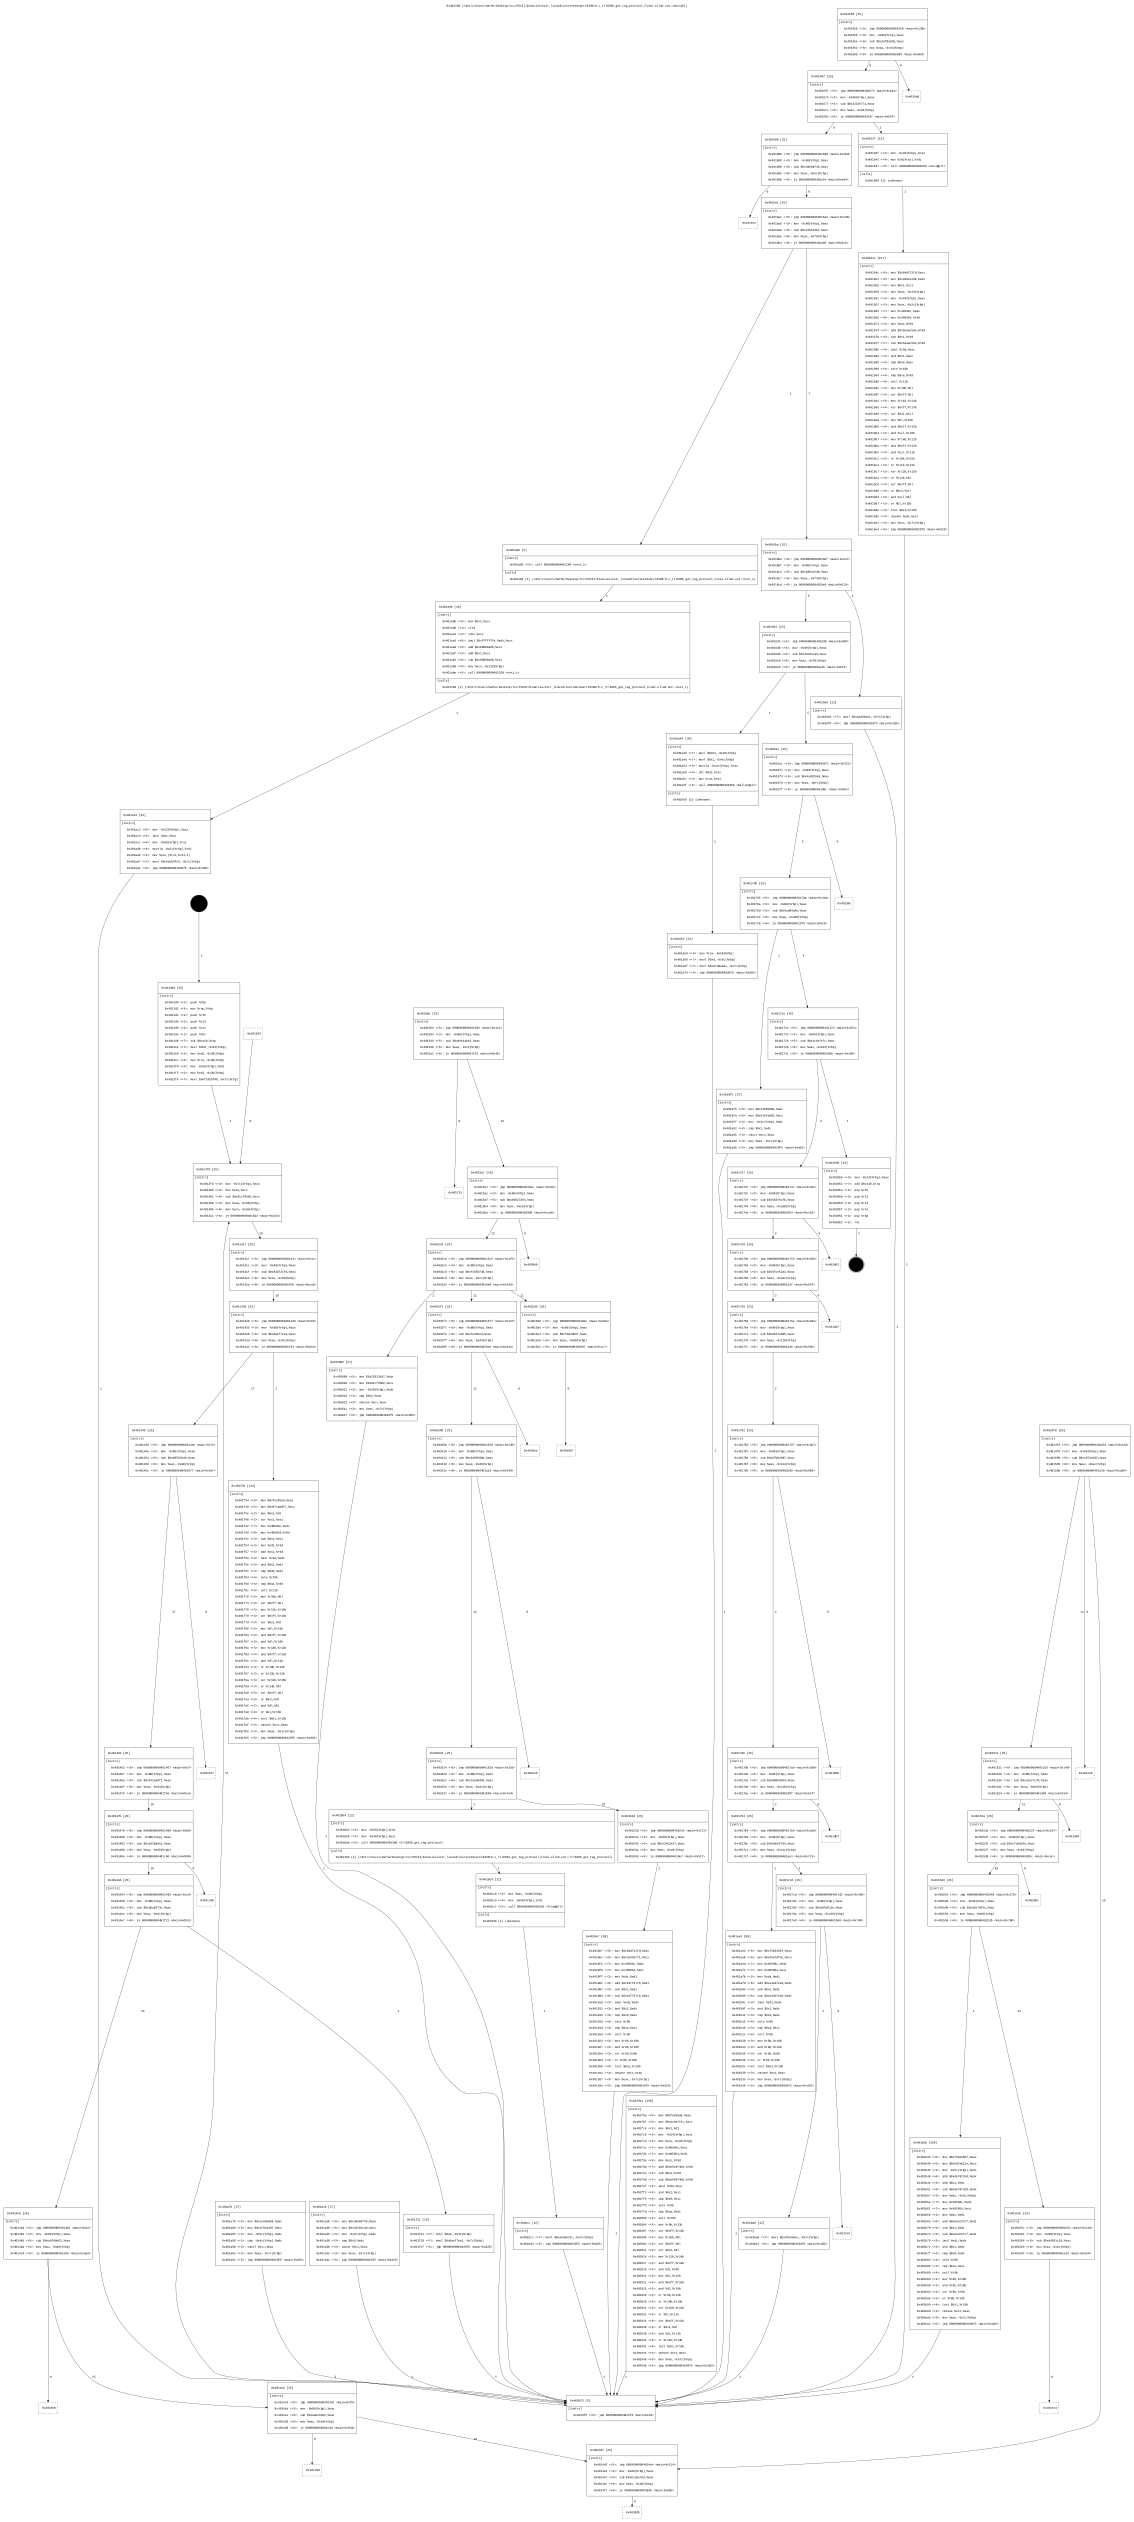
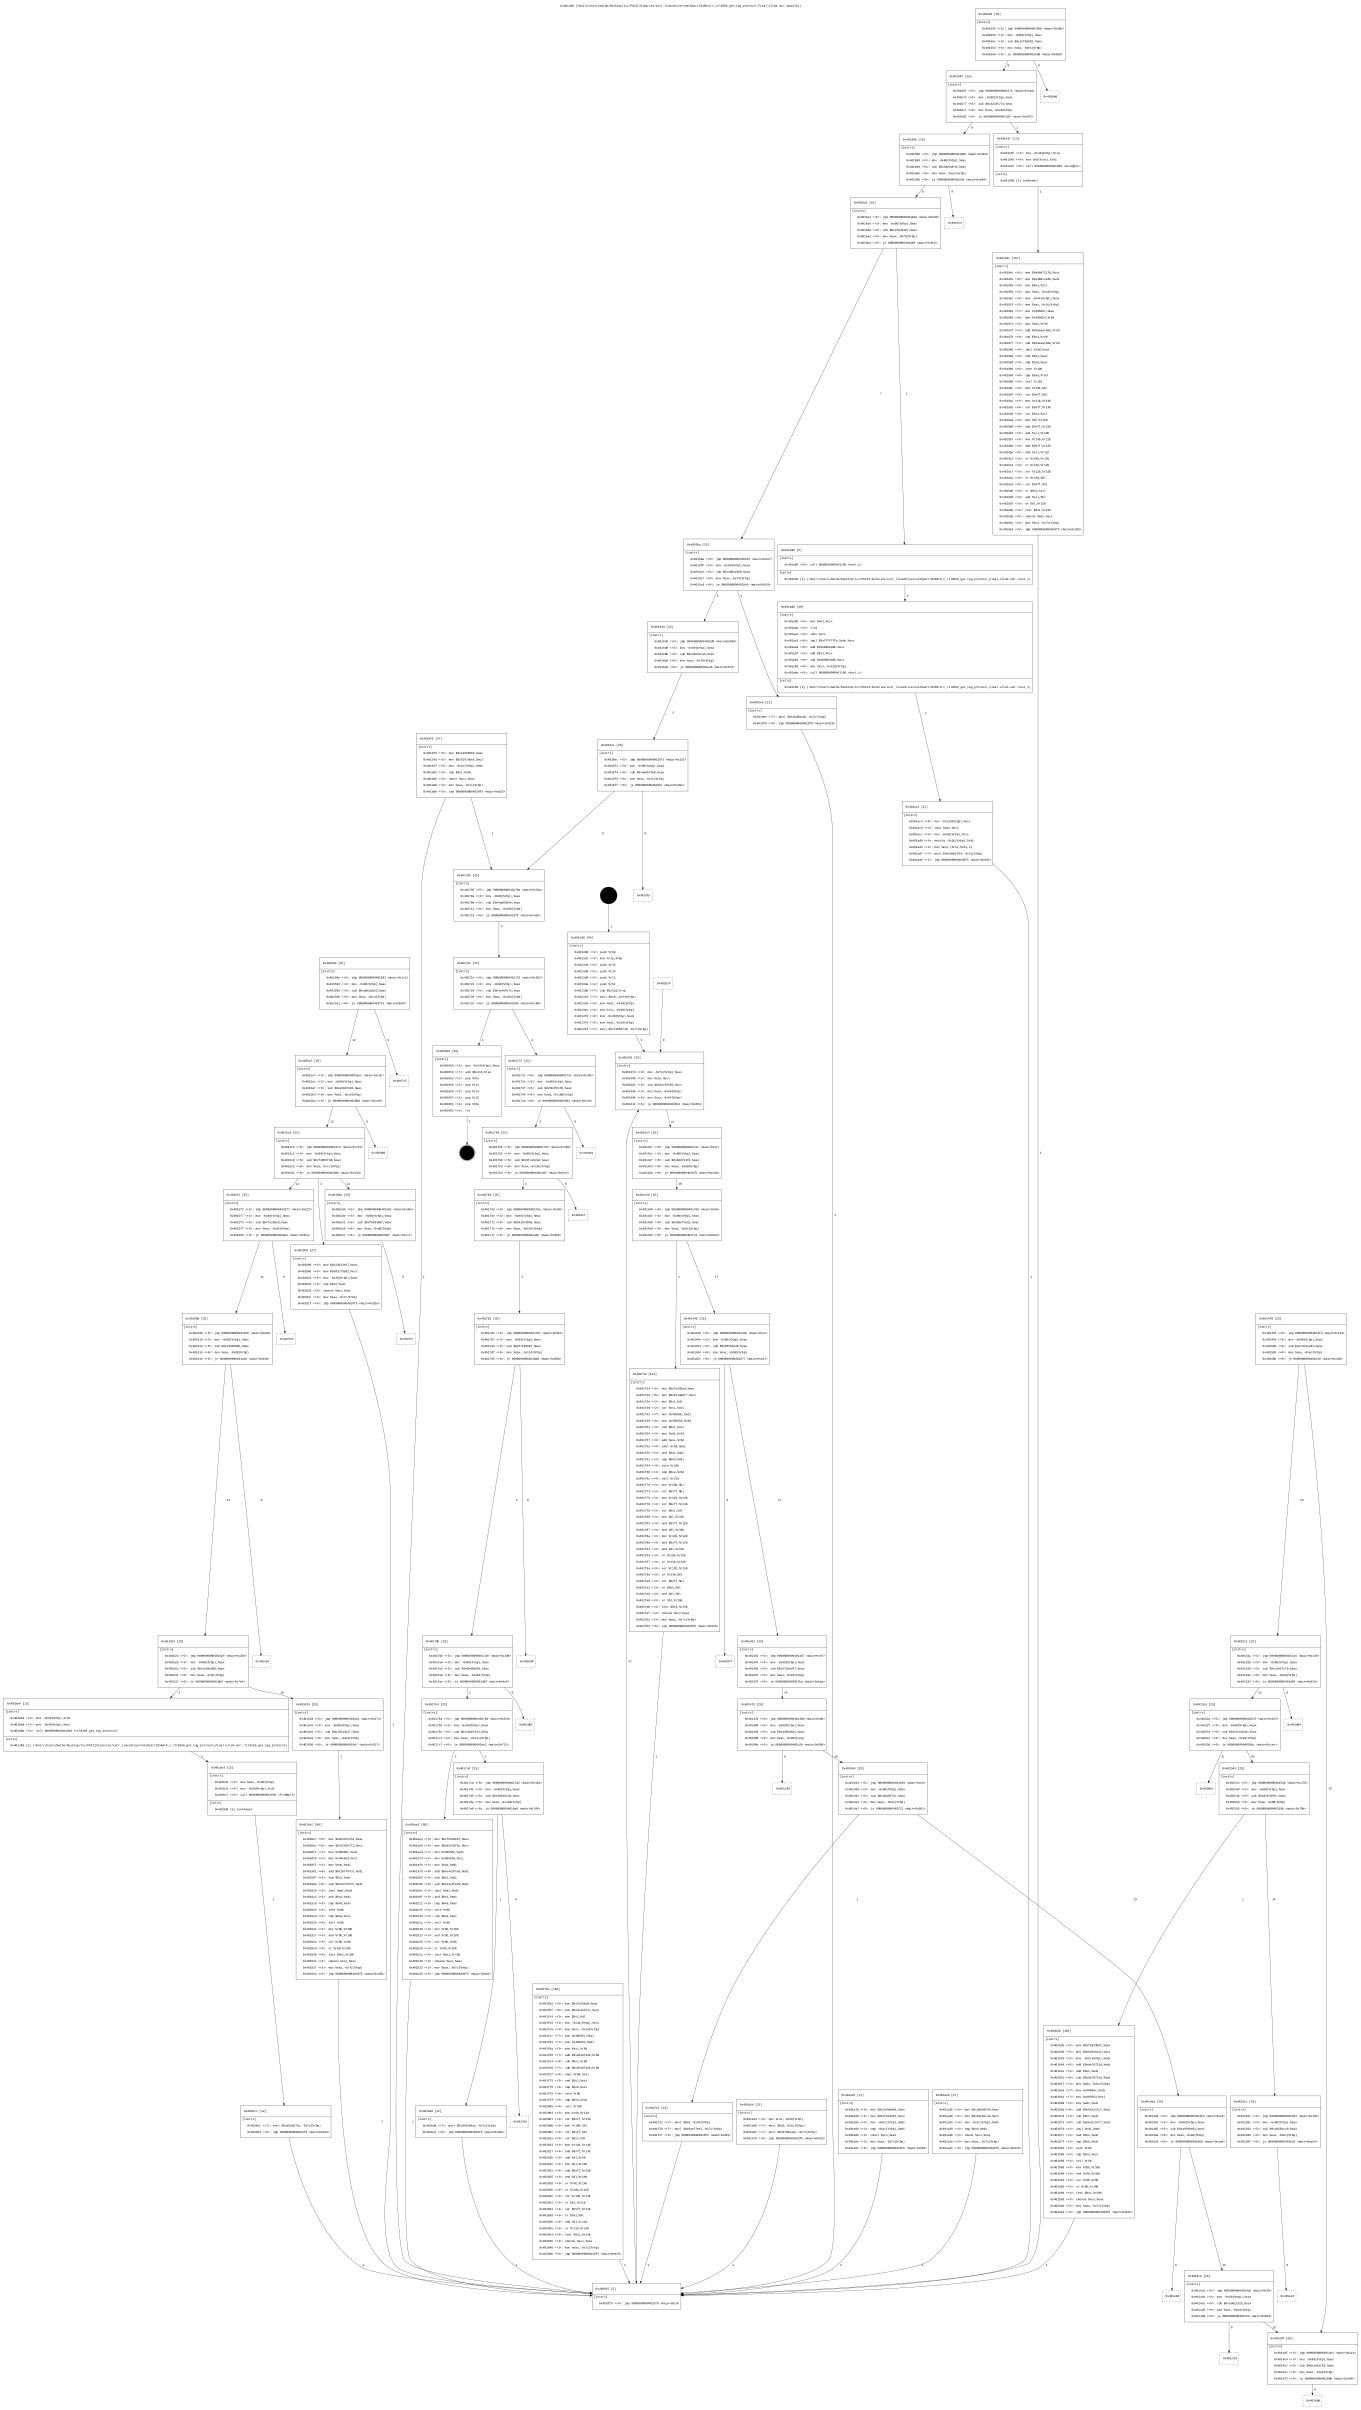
node "0x401a46 [30]": removed
edge "0x401705 [25]" -> "0x4019f5 [27]": reversed
node "0x401e30": removed
